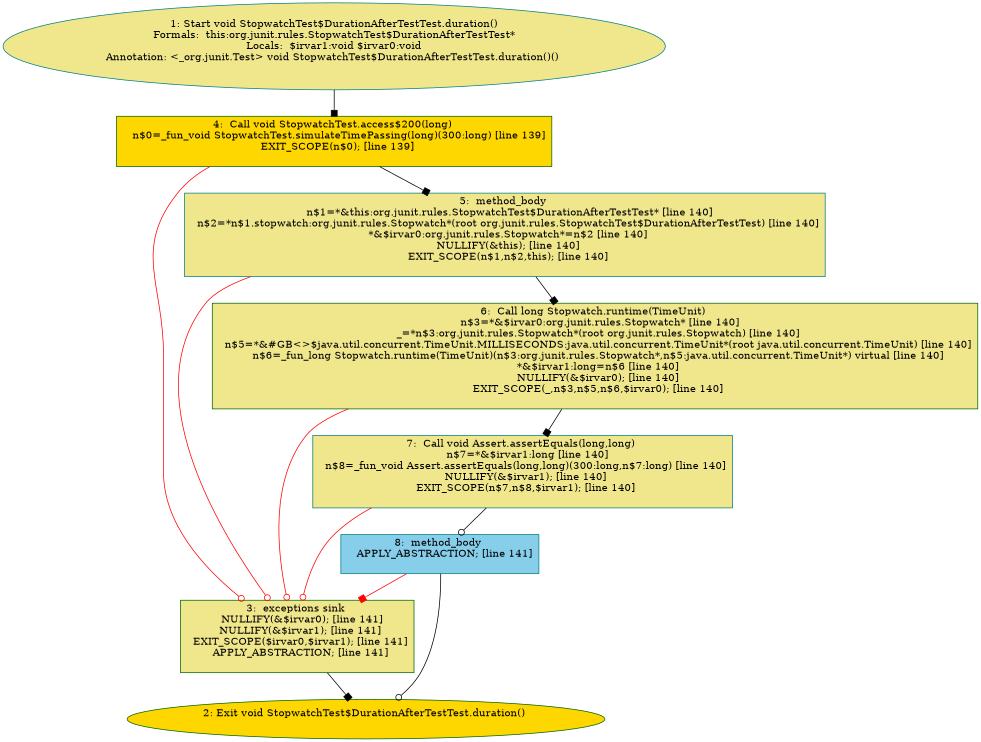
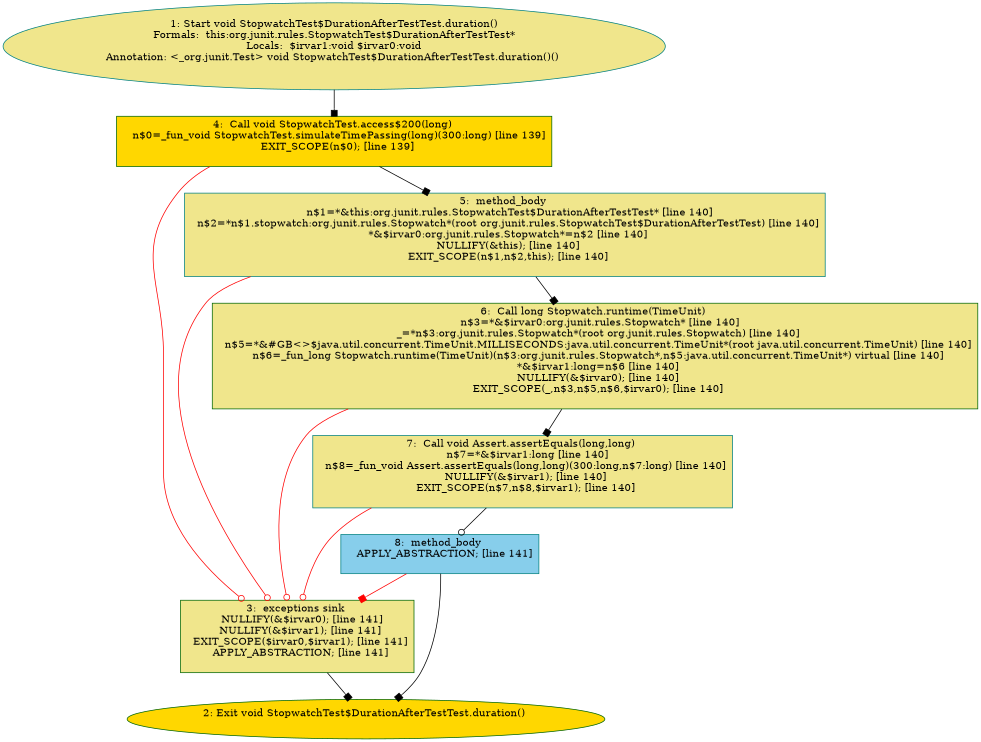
edge "8:  method_body APPLY_ABSTRACTION; [line 141]" -> "2: Exit void StopwatchTest$DurationAfterTestTest.duration()": arrowhead odot -> box
